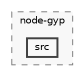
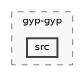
cluster "node-gyp": label "node-gyp" -> "gyp-gyp"
